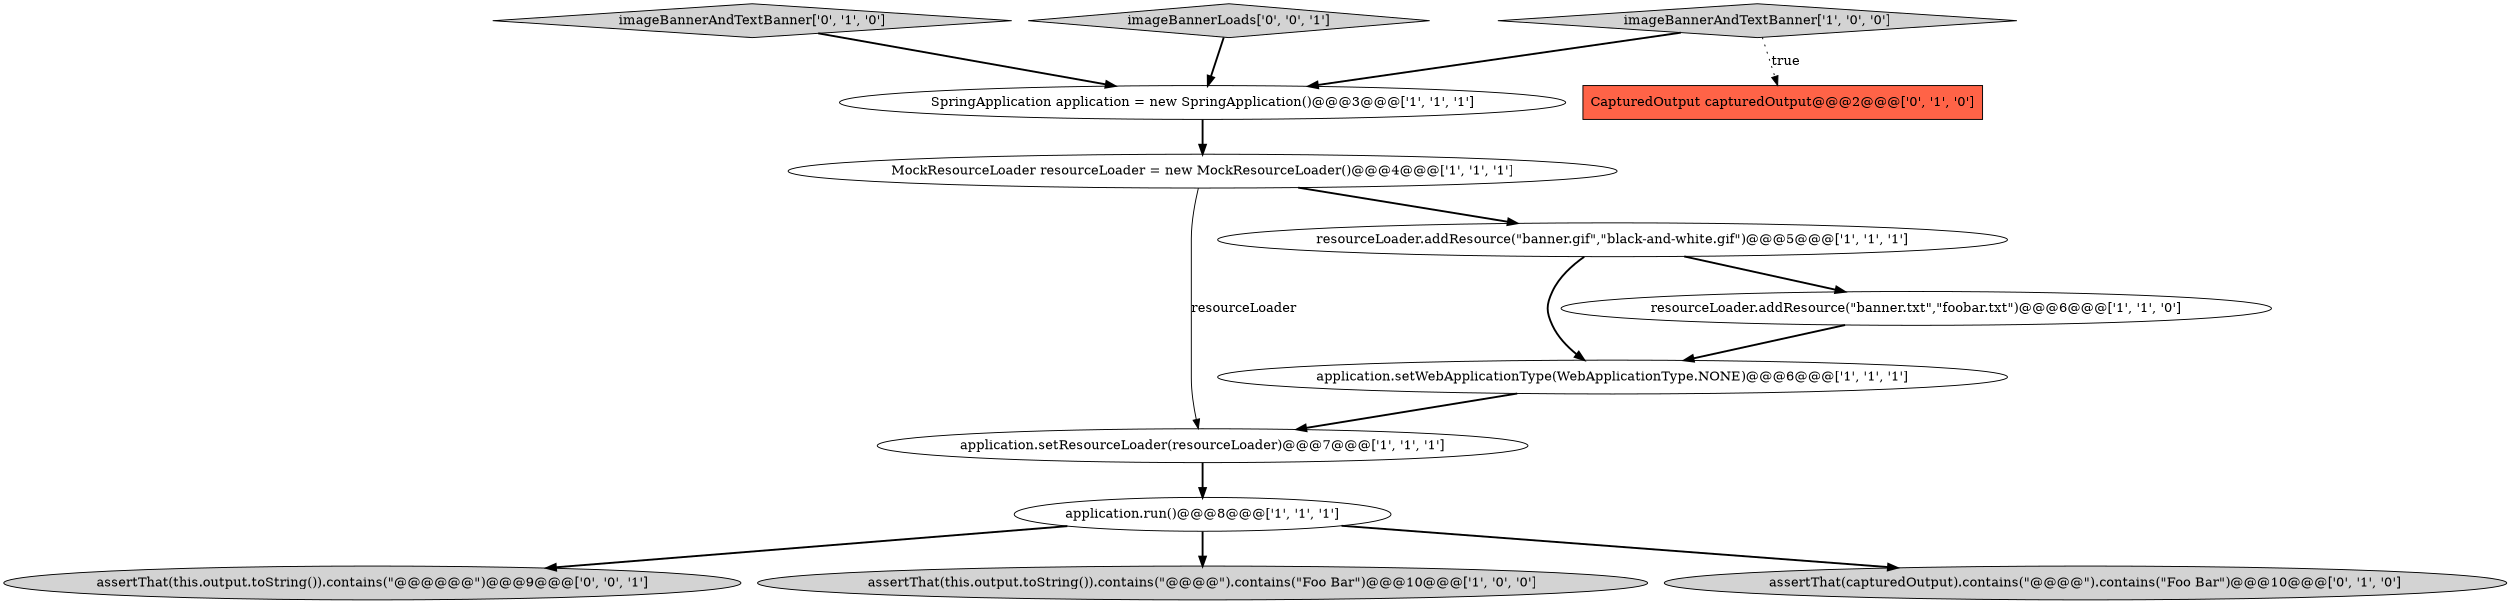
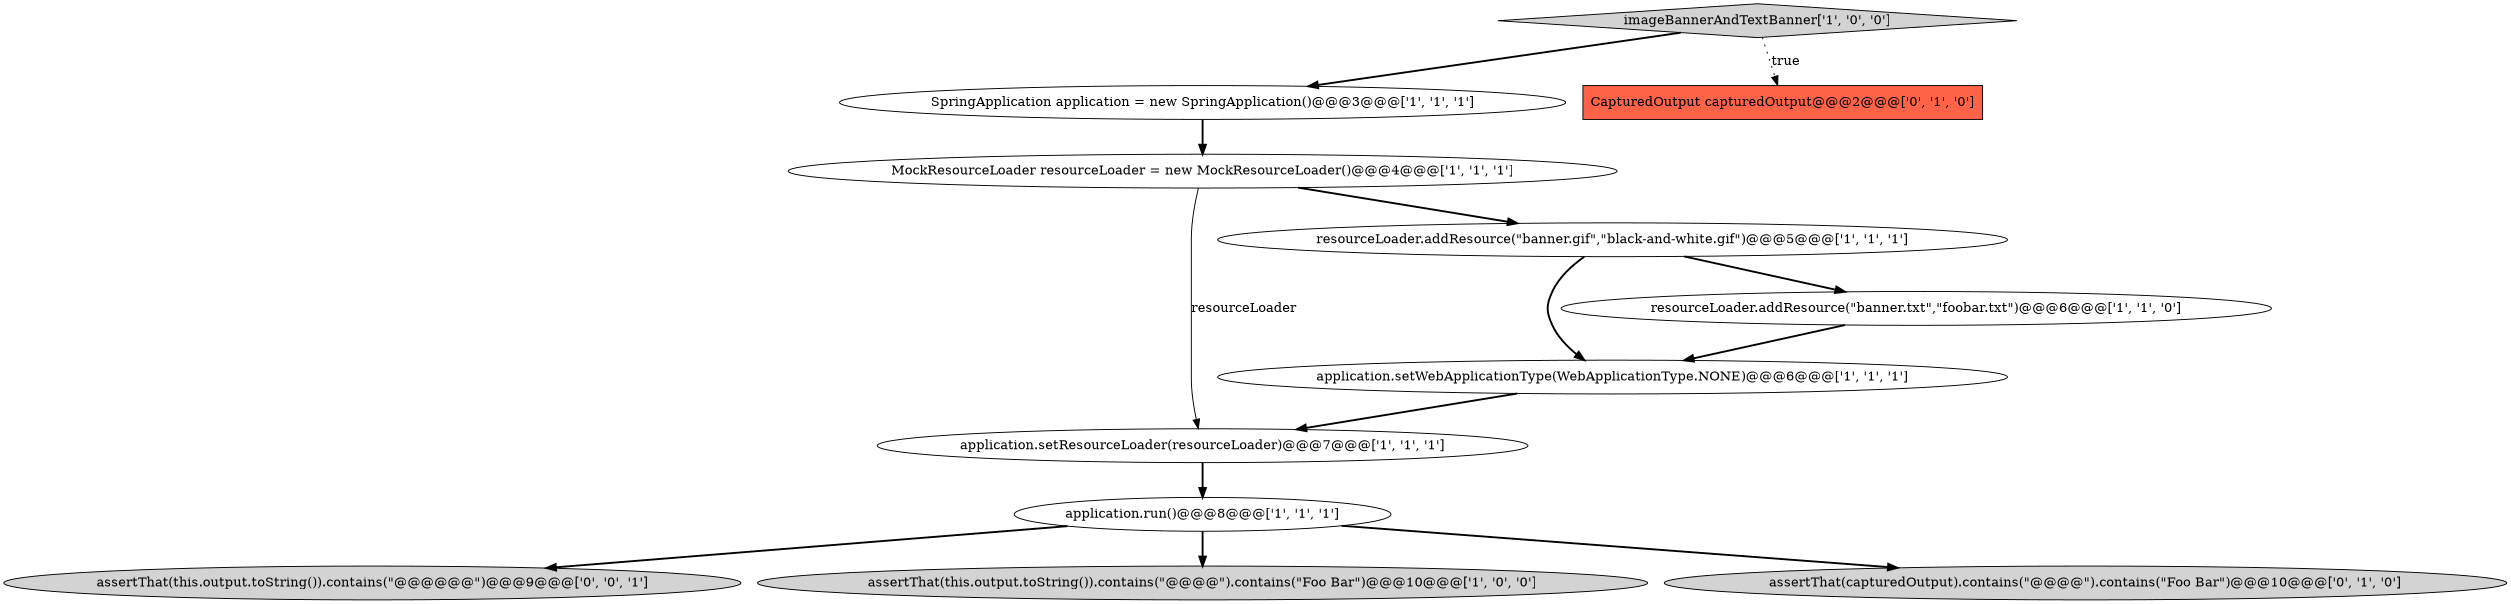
node "imageBannerAndTextBanner['0', '1', '0']": removed
node "imageBannerLoads['0', '0', '1']": removed
